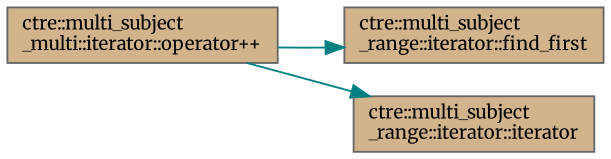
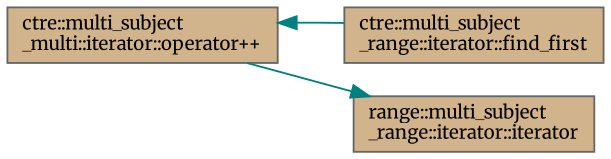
edge "ctre::multi_subject _multi::iterator::operator++" -> "ctre::multi_subject _range::iterator::find_first": reversed
node "ctre::multi_subject _range::iterator::iterator": label "ctre::multi_subject _range::iterator::iterator" -> "range::multi_subject _range::iterator::iterator"
